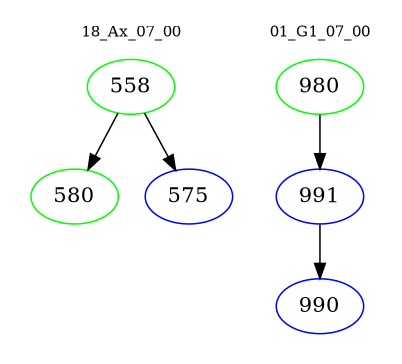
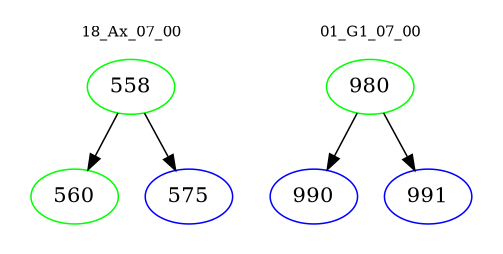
node "580": label "580" -> "560"
edge "991" -> "990": now "980" -> "990"
